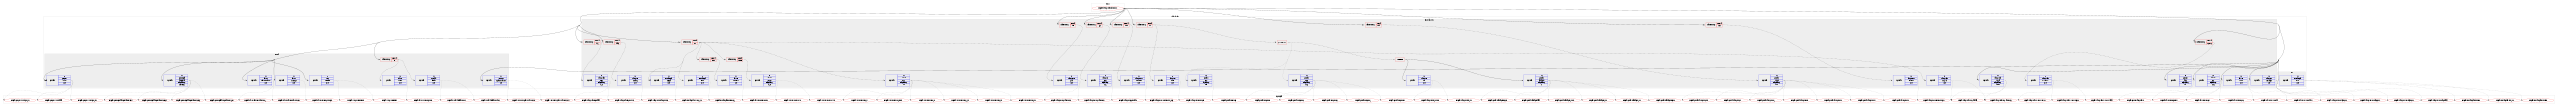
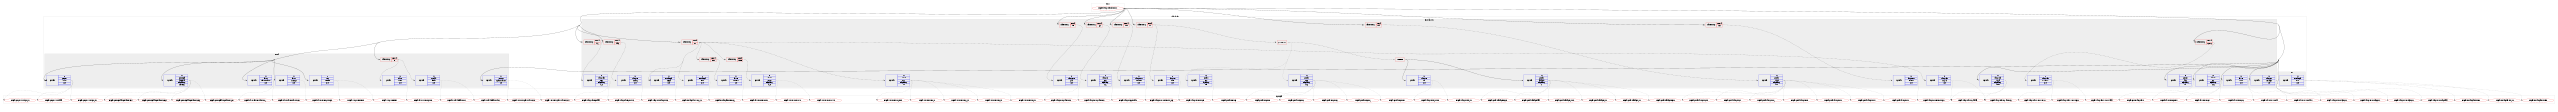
node "portage://x11-libs/gtk+-3.24.1": removed
